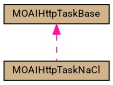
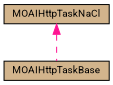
edge "MOAIHttpTaskNaCl" -> "MOAIHttpTaskBase": reversed
